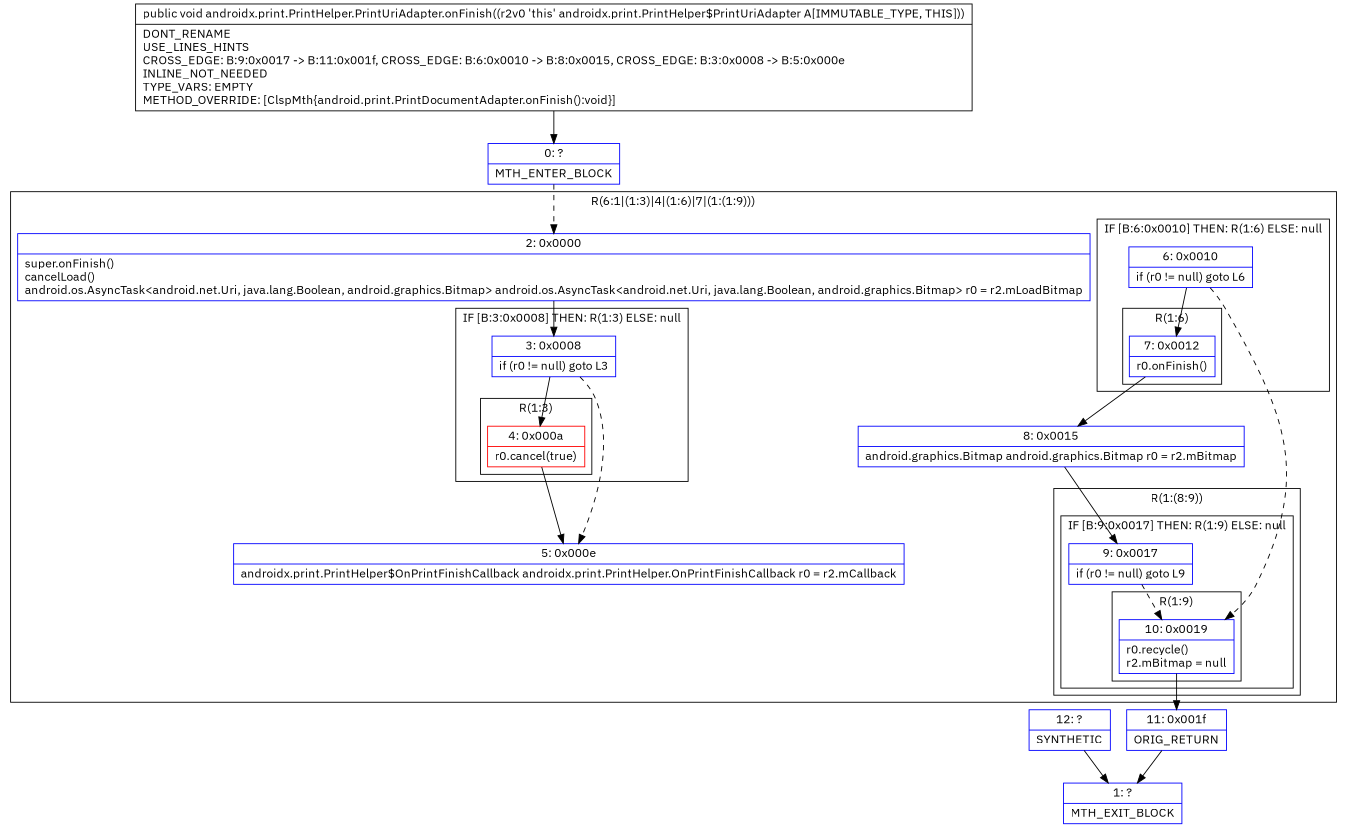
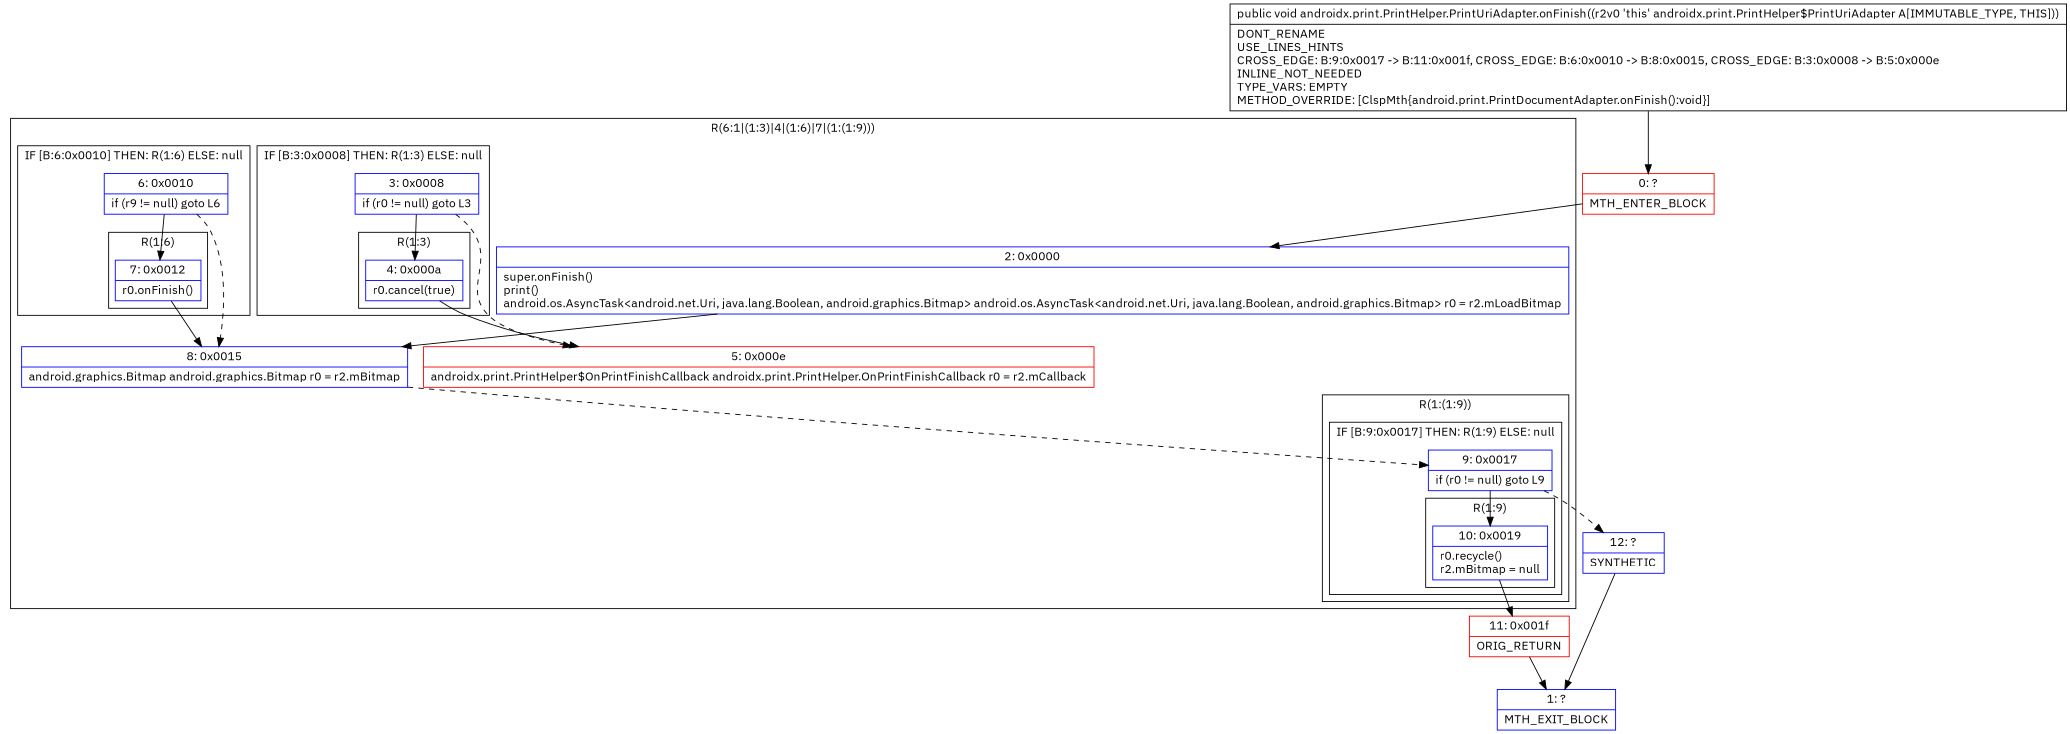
node "0: ?": color blue -> red
edge "0: ?" -> "2: 0x0000": style dashed -> solid
node "2: 0x0000": text "cancelLoad()" -> "print()"
node "6: 0x0010": text "if (r0 != null) goto L6" -> "if (r9 != null) goto L6"
edge "2: 0x0000" -> "3: 0x0008": now "2: 0x0000" -> "8: 0x0015"
node "4: 0x000a": color red -> blue
edge "6: 0x0010" -> "10: 0x0019": now "6: 0x0010" -> "8: 0x0015"
cluster "R(1:(8:9))": label "R(1:(8:9))" -> "R(1:(1:9))"
edge "8: 0x0015" -> "9: 0x0017": style solid -> dashed
edge "9: 0x0017" -> "12: ?": added
node "5: 0x000e": color blue -> red
edge "9: 0x0017" -> "10: 0x0019": style dashed -> solid
node "11: 0x001f": color blue -> red
